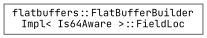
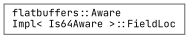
node "flatbuffers::FlatBufferBuilder Impl< Is64Aware >::FieldLoc": label "flatbuffers::FlatBufferBuilder Impl< Is64Aware >::FieldLoc" -> "flatbuffers::Aware Impl< Is64Aware >::FieldLoc"
